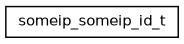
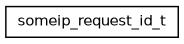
node "someip_someip_id_t": label "someip_someip_id_t" -> "someip_request_id_t"
